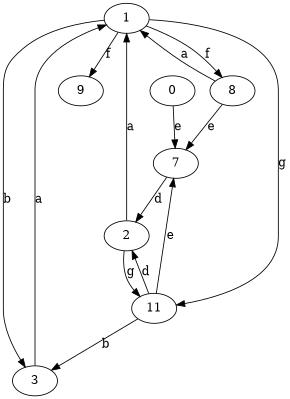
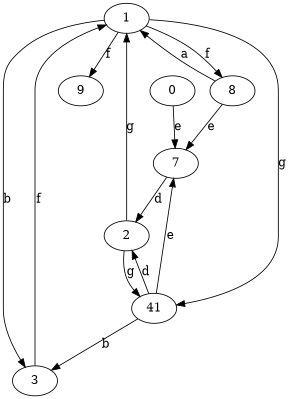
edge "2" -> "1": label "a" -> "g"
edge "3" -> "1": label "a" -> "f"
node "11": label "11" -> "41"
